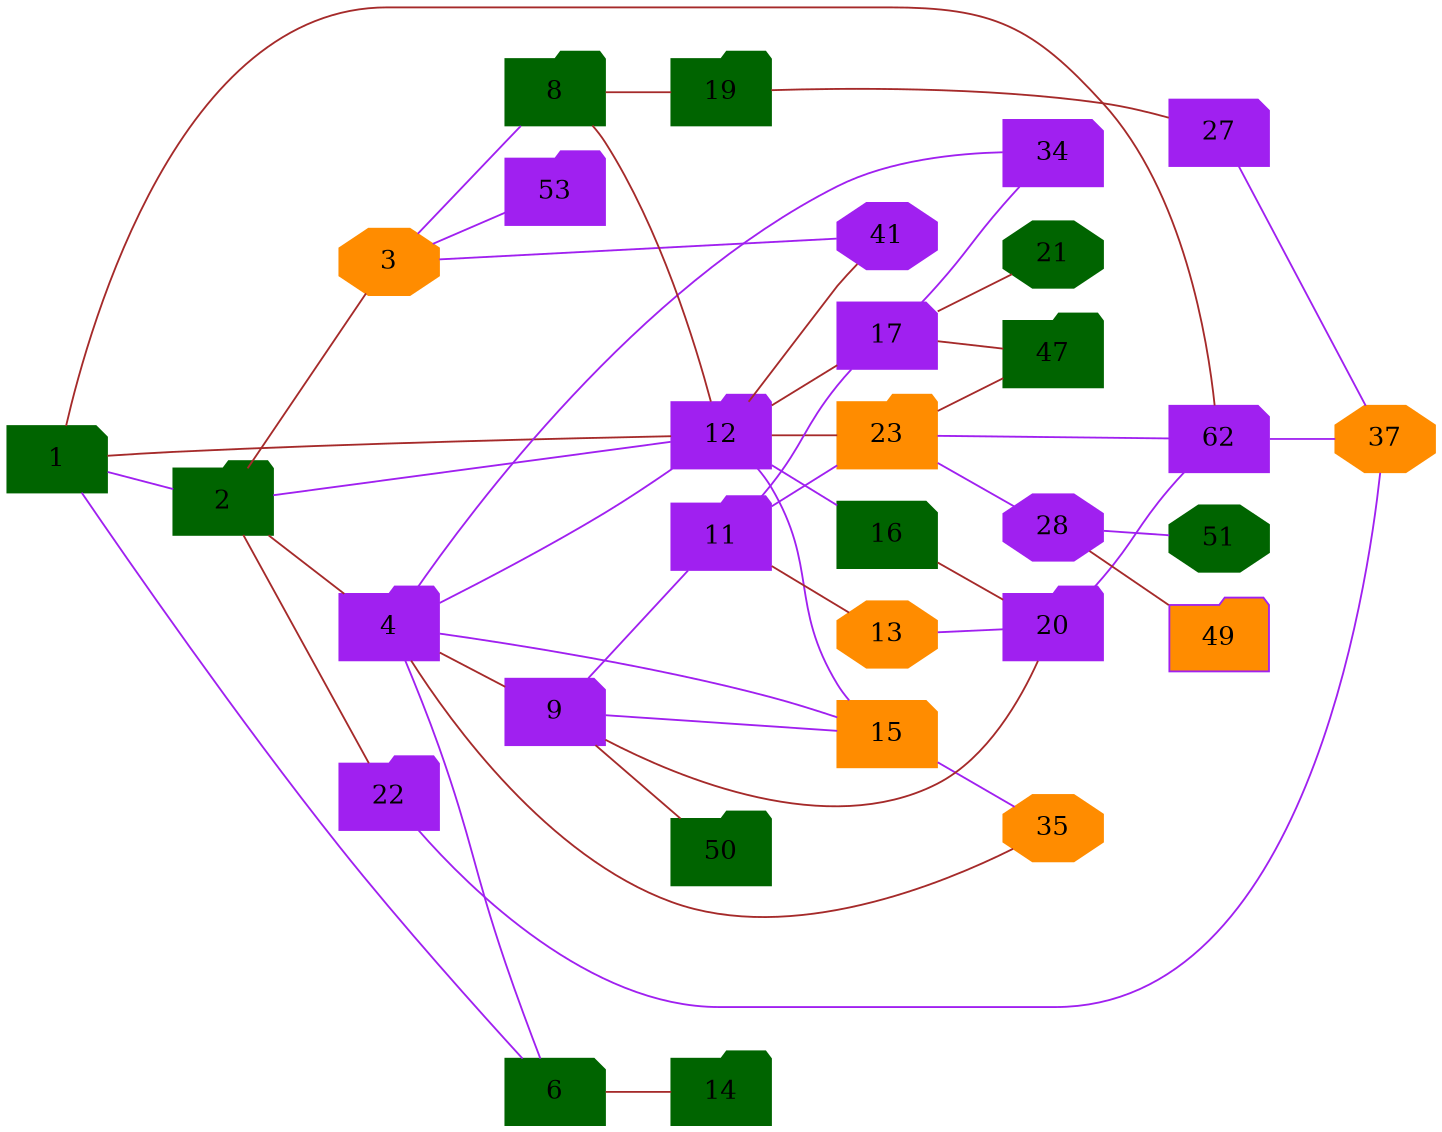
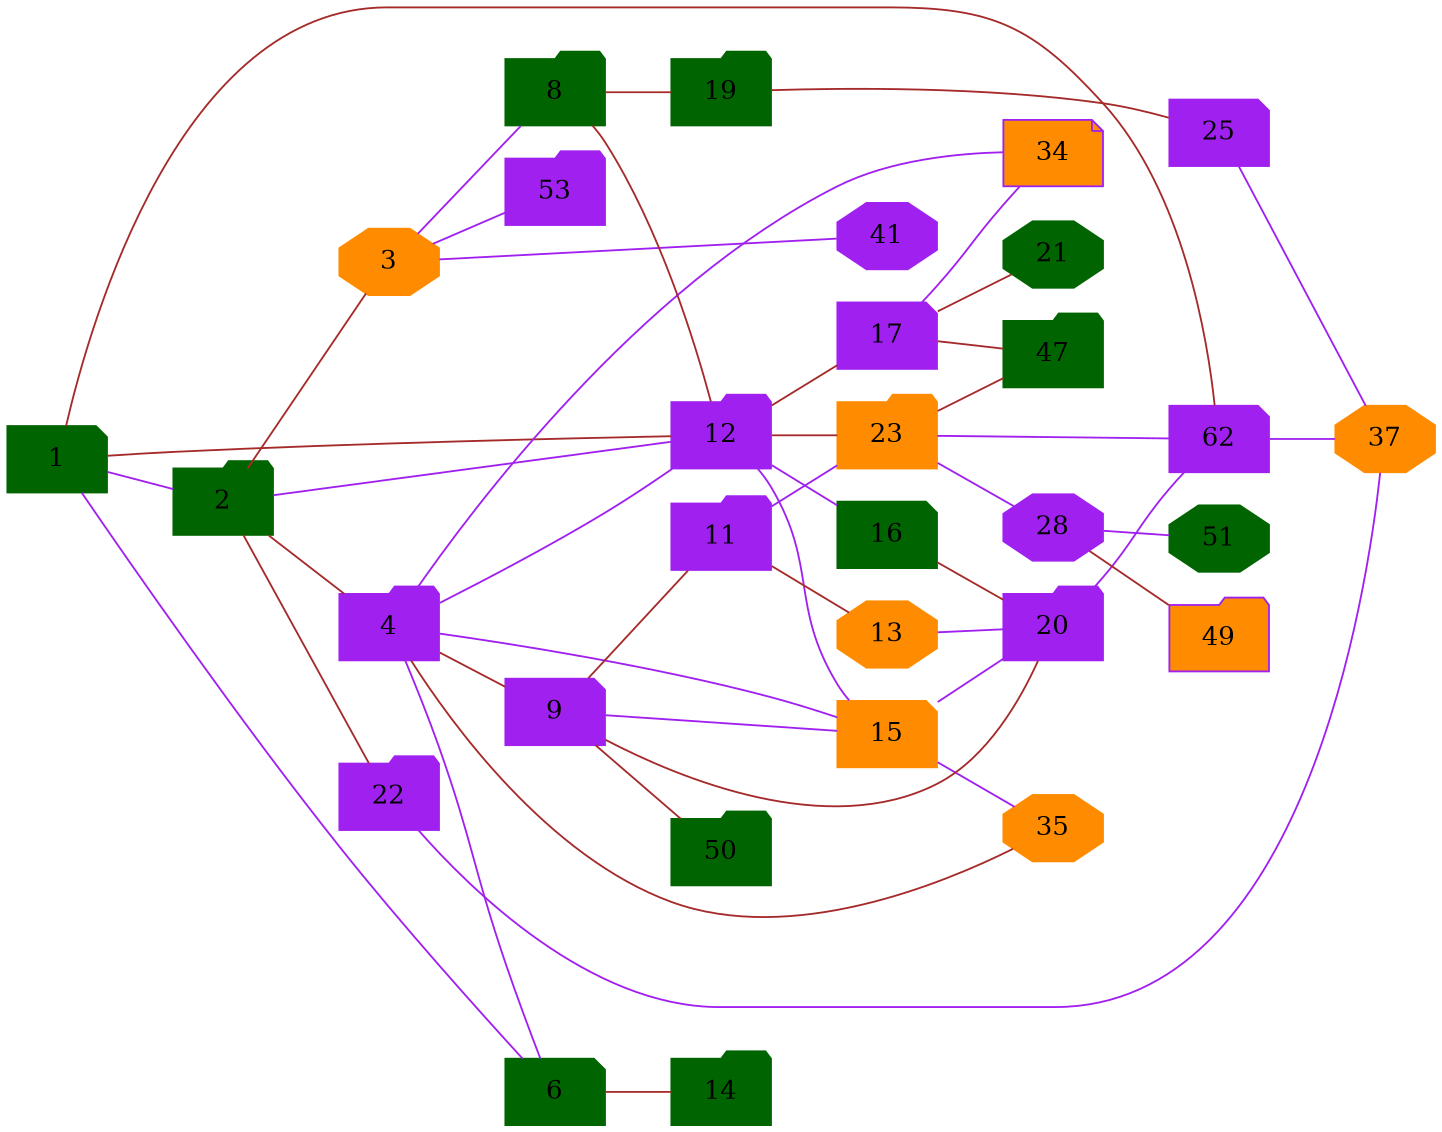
node "27": label "27" -> "25"
node "34": fillcolor purple -> darkorange
edge "41" -- "12": removed
edge "17" -- "11": removed
edge "11" -- "9": color purple -> brown
edge "20" -- "15": added
